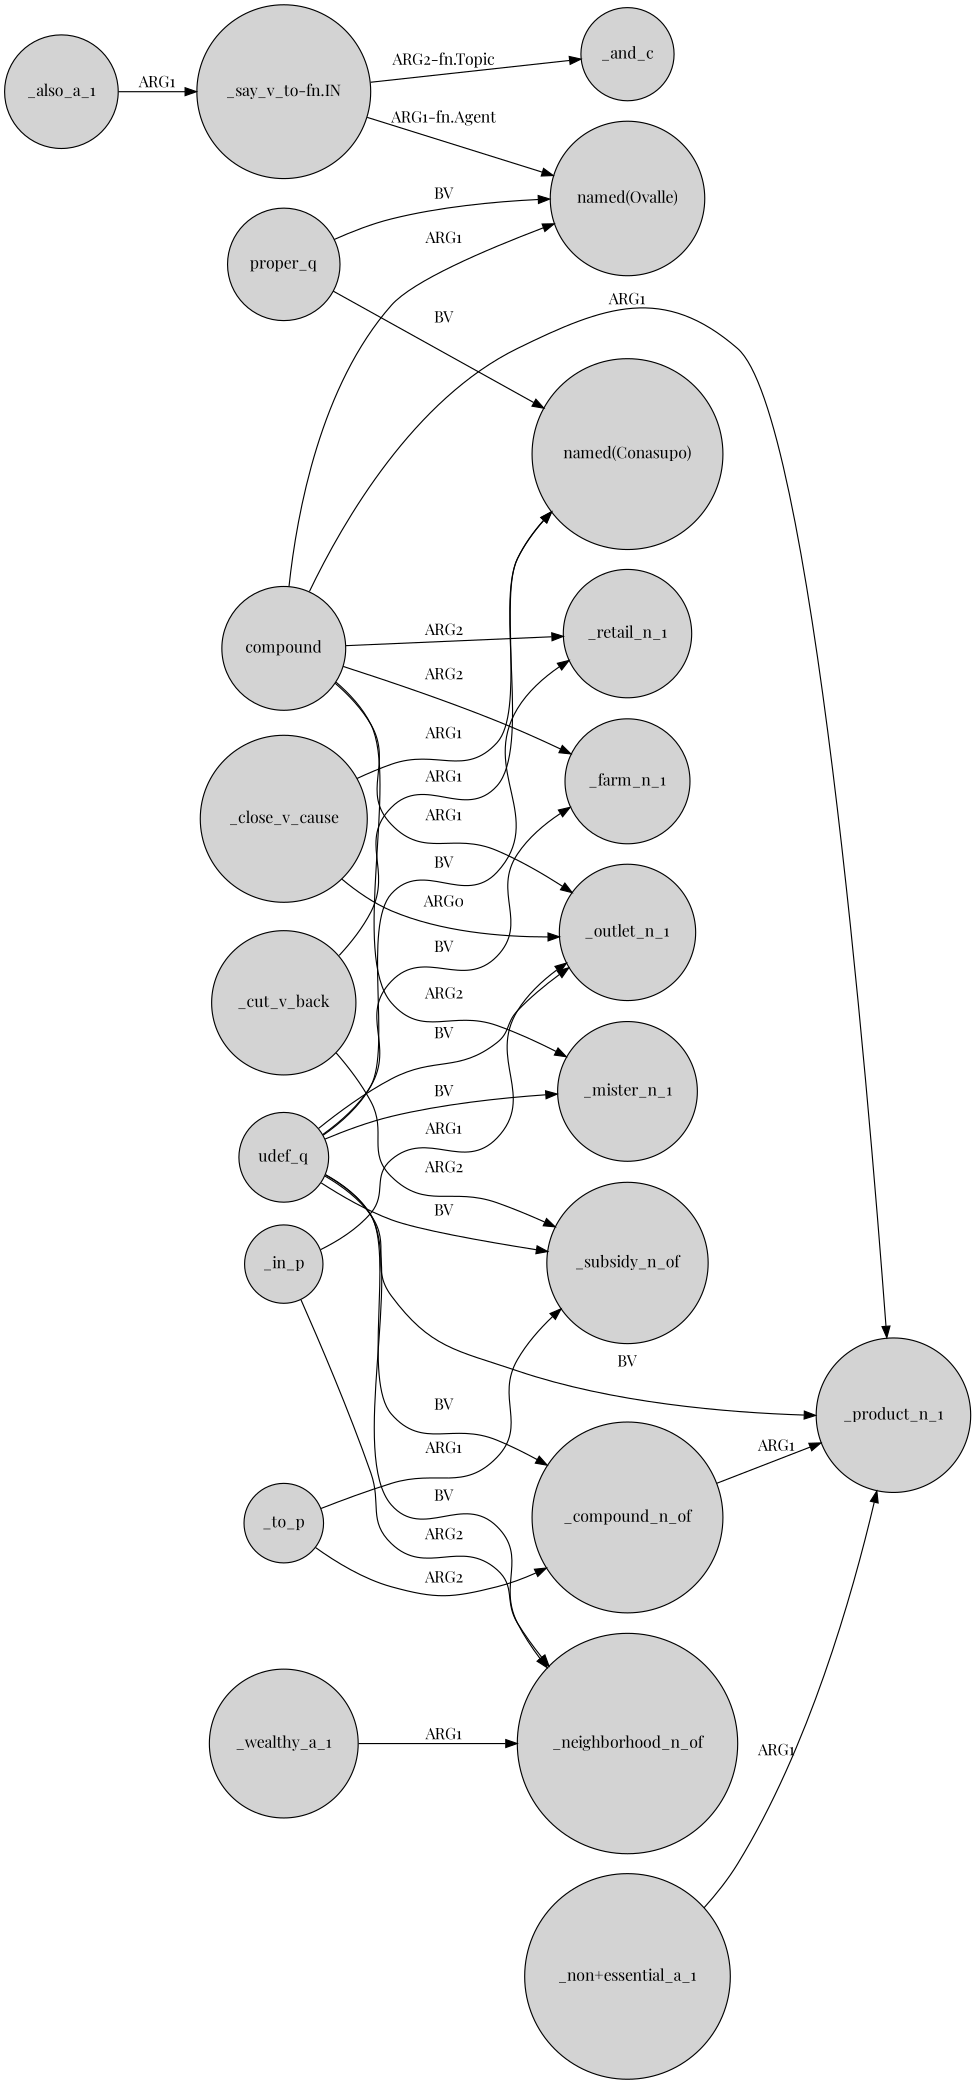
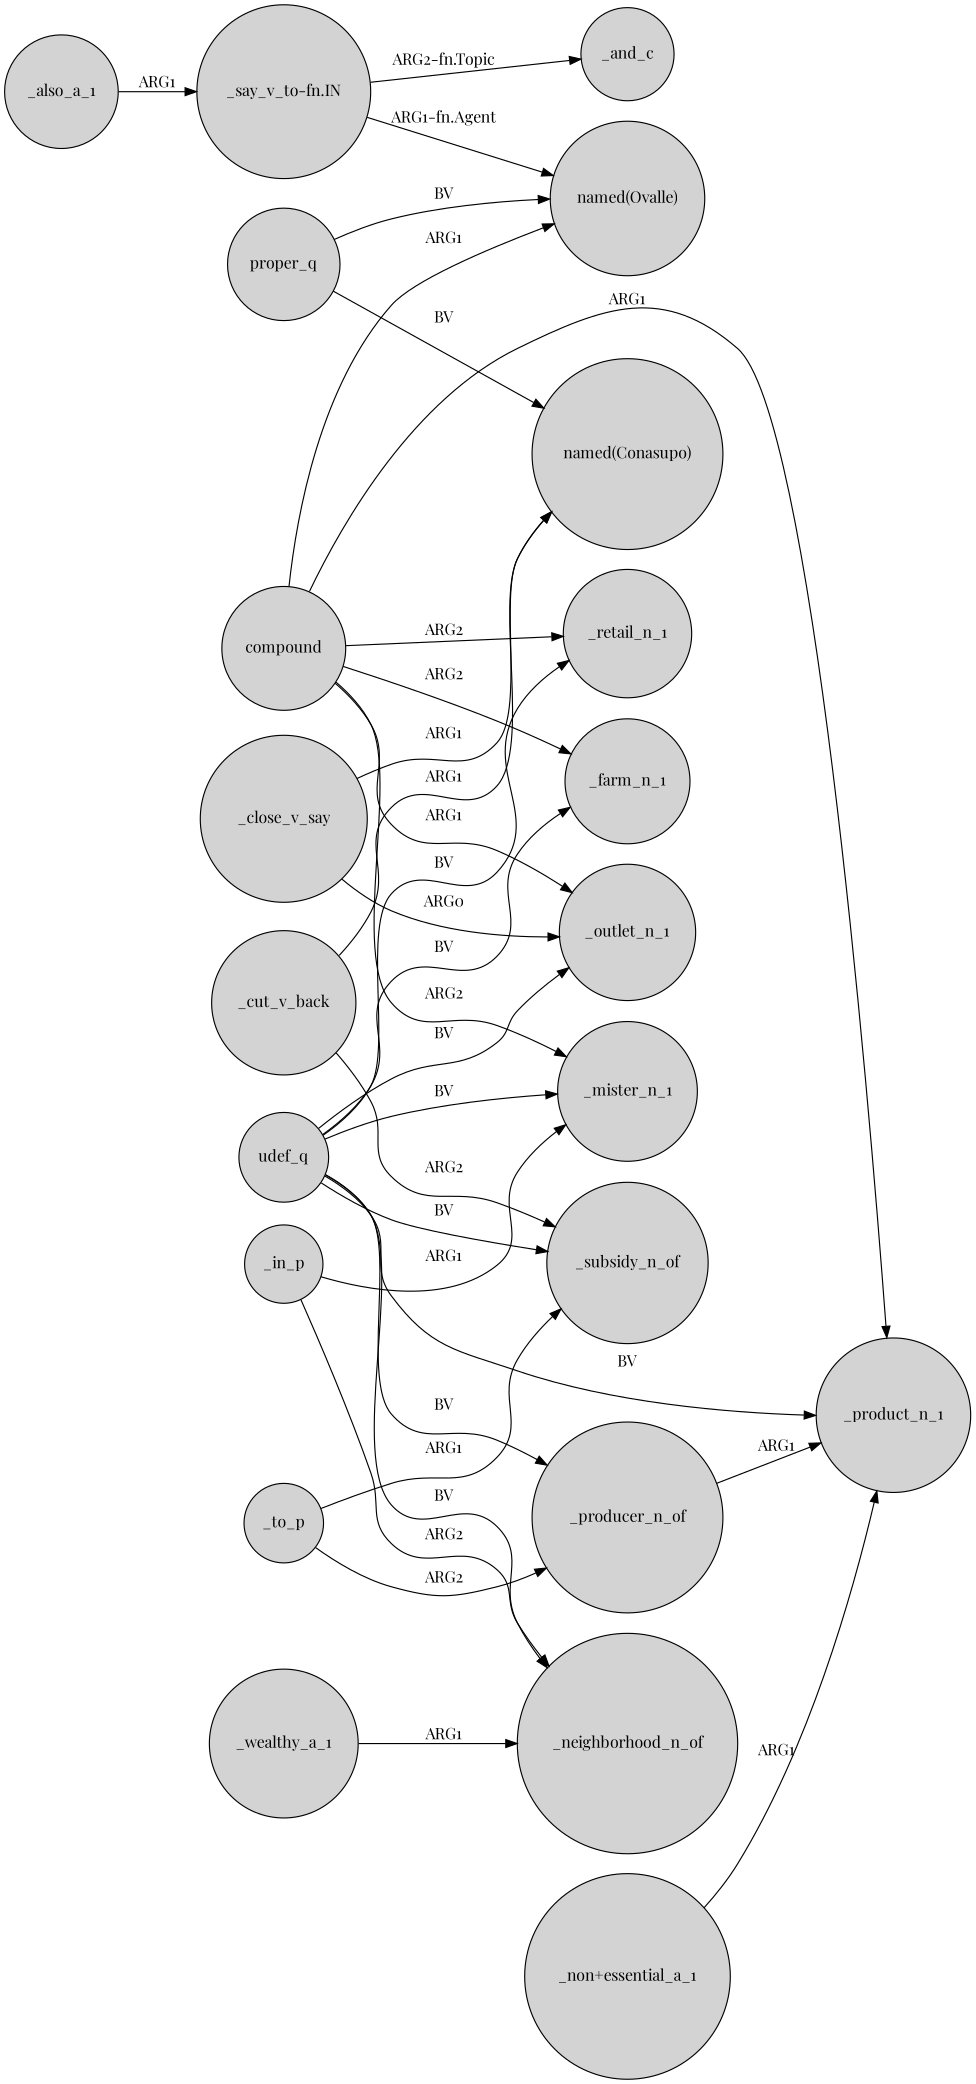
node "_close_v_cause": label "_close_v_cause" -> "_close_v_say"
edge "_in_p" -> "_outlet_n_1": now "_in_p" -> "_mister_n_1"
node "_compound_n_of": label "_compound_n_of" -> "_producer_n_of"
